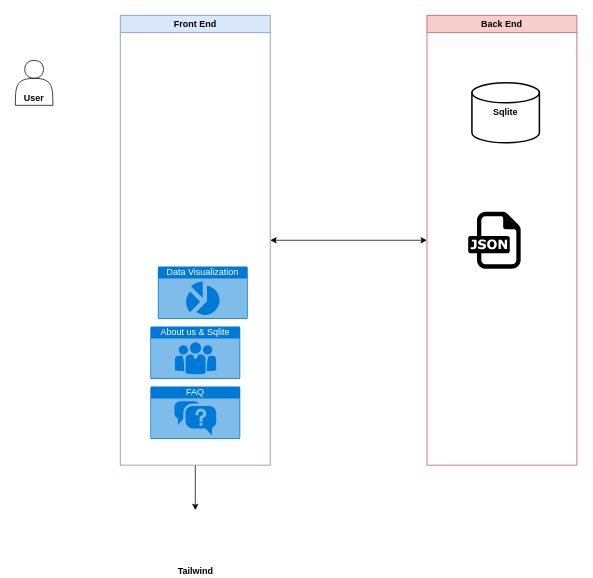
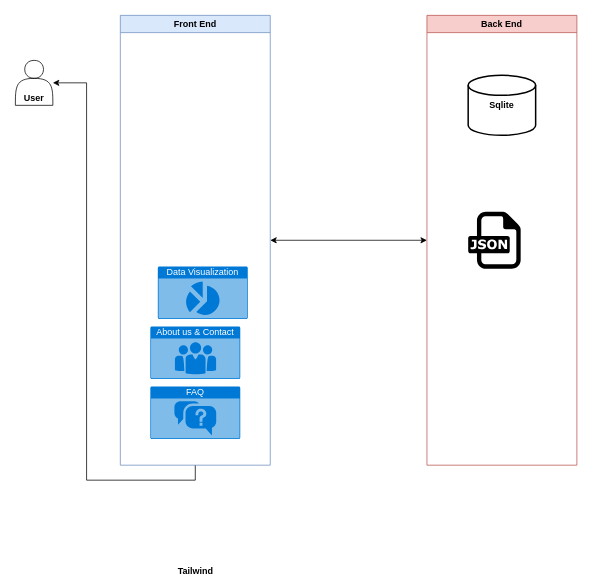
node "Sqlite": moved (506, 113) -> (502, 105)
node "About us & Sqlite": label "About us & Sqlite" -> "About us & Contact"
edge "Front End" -> "Tailwind": now "Front End" -> "User"
